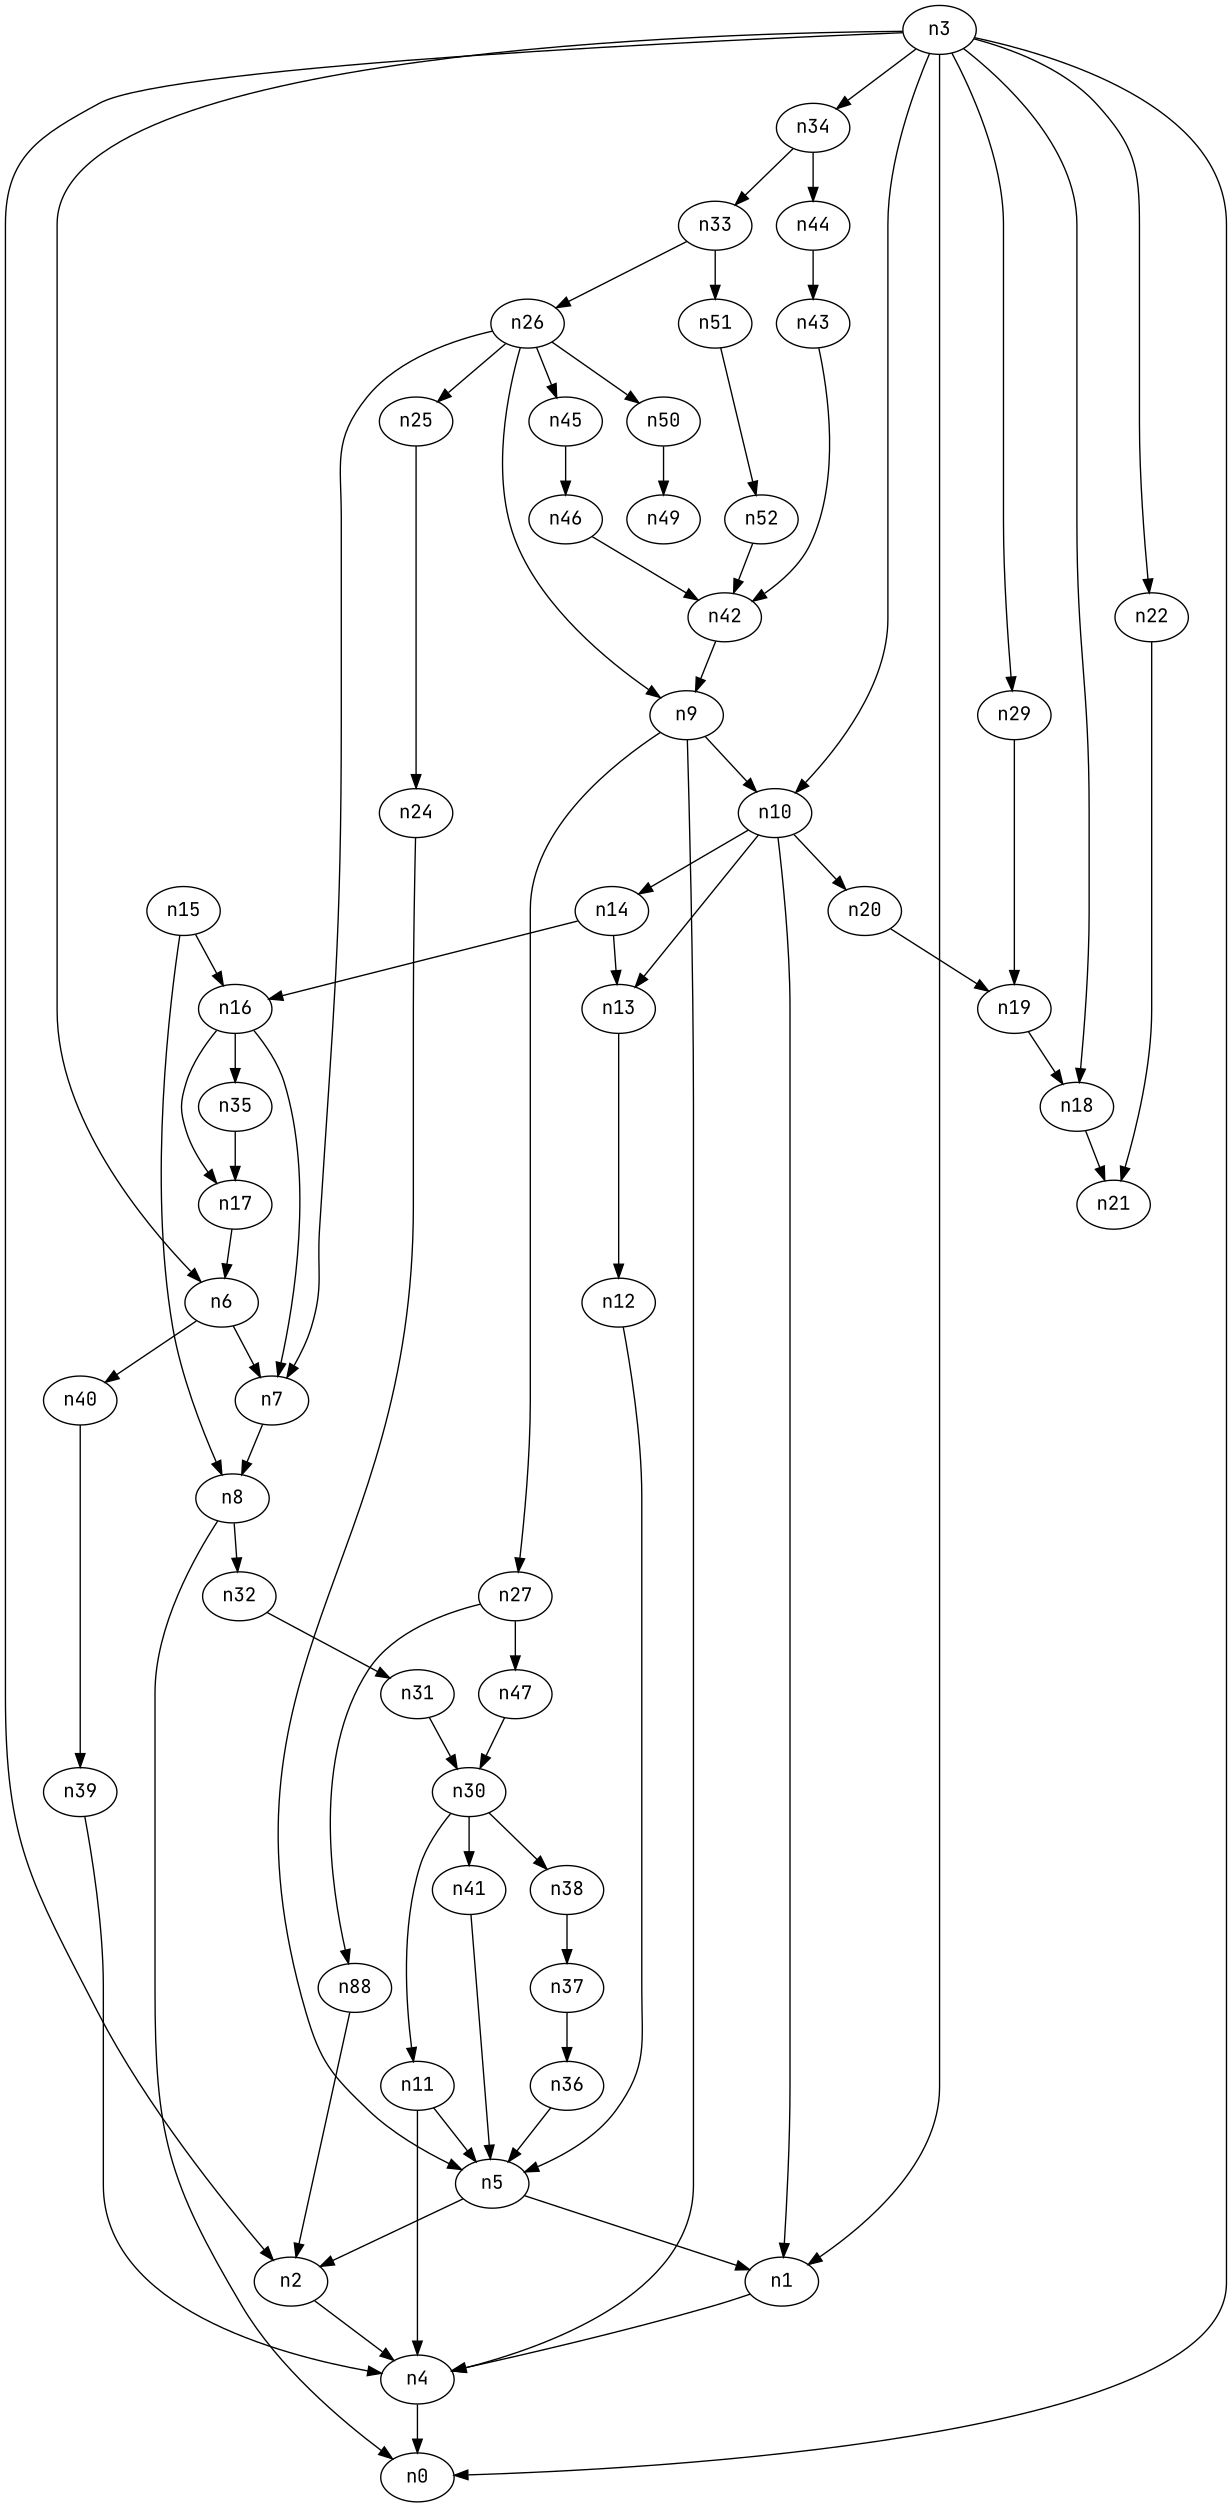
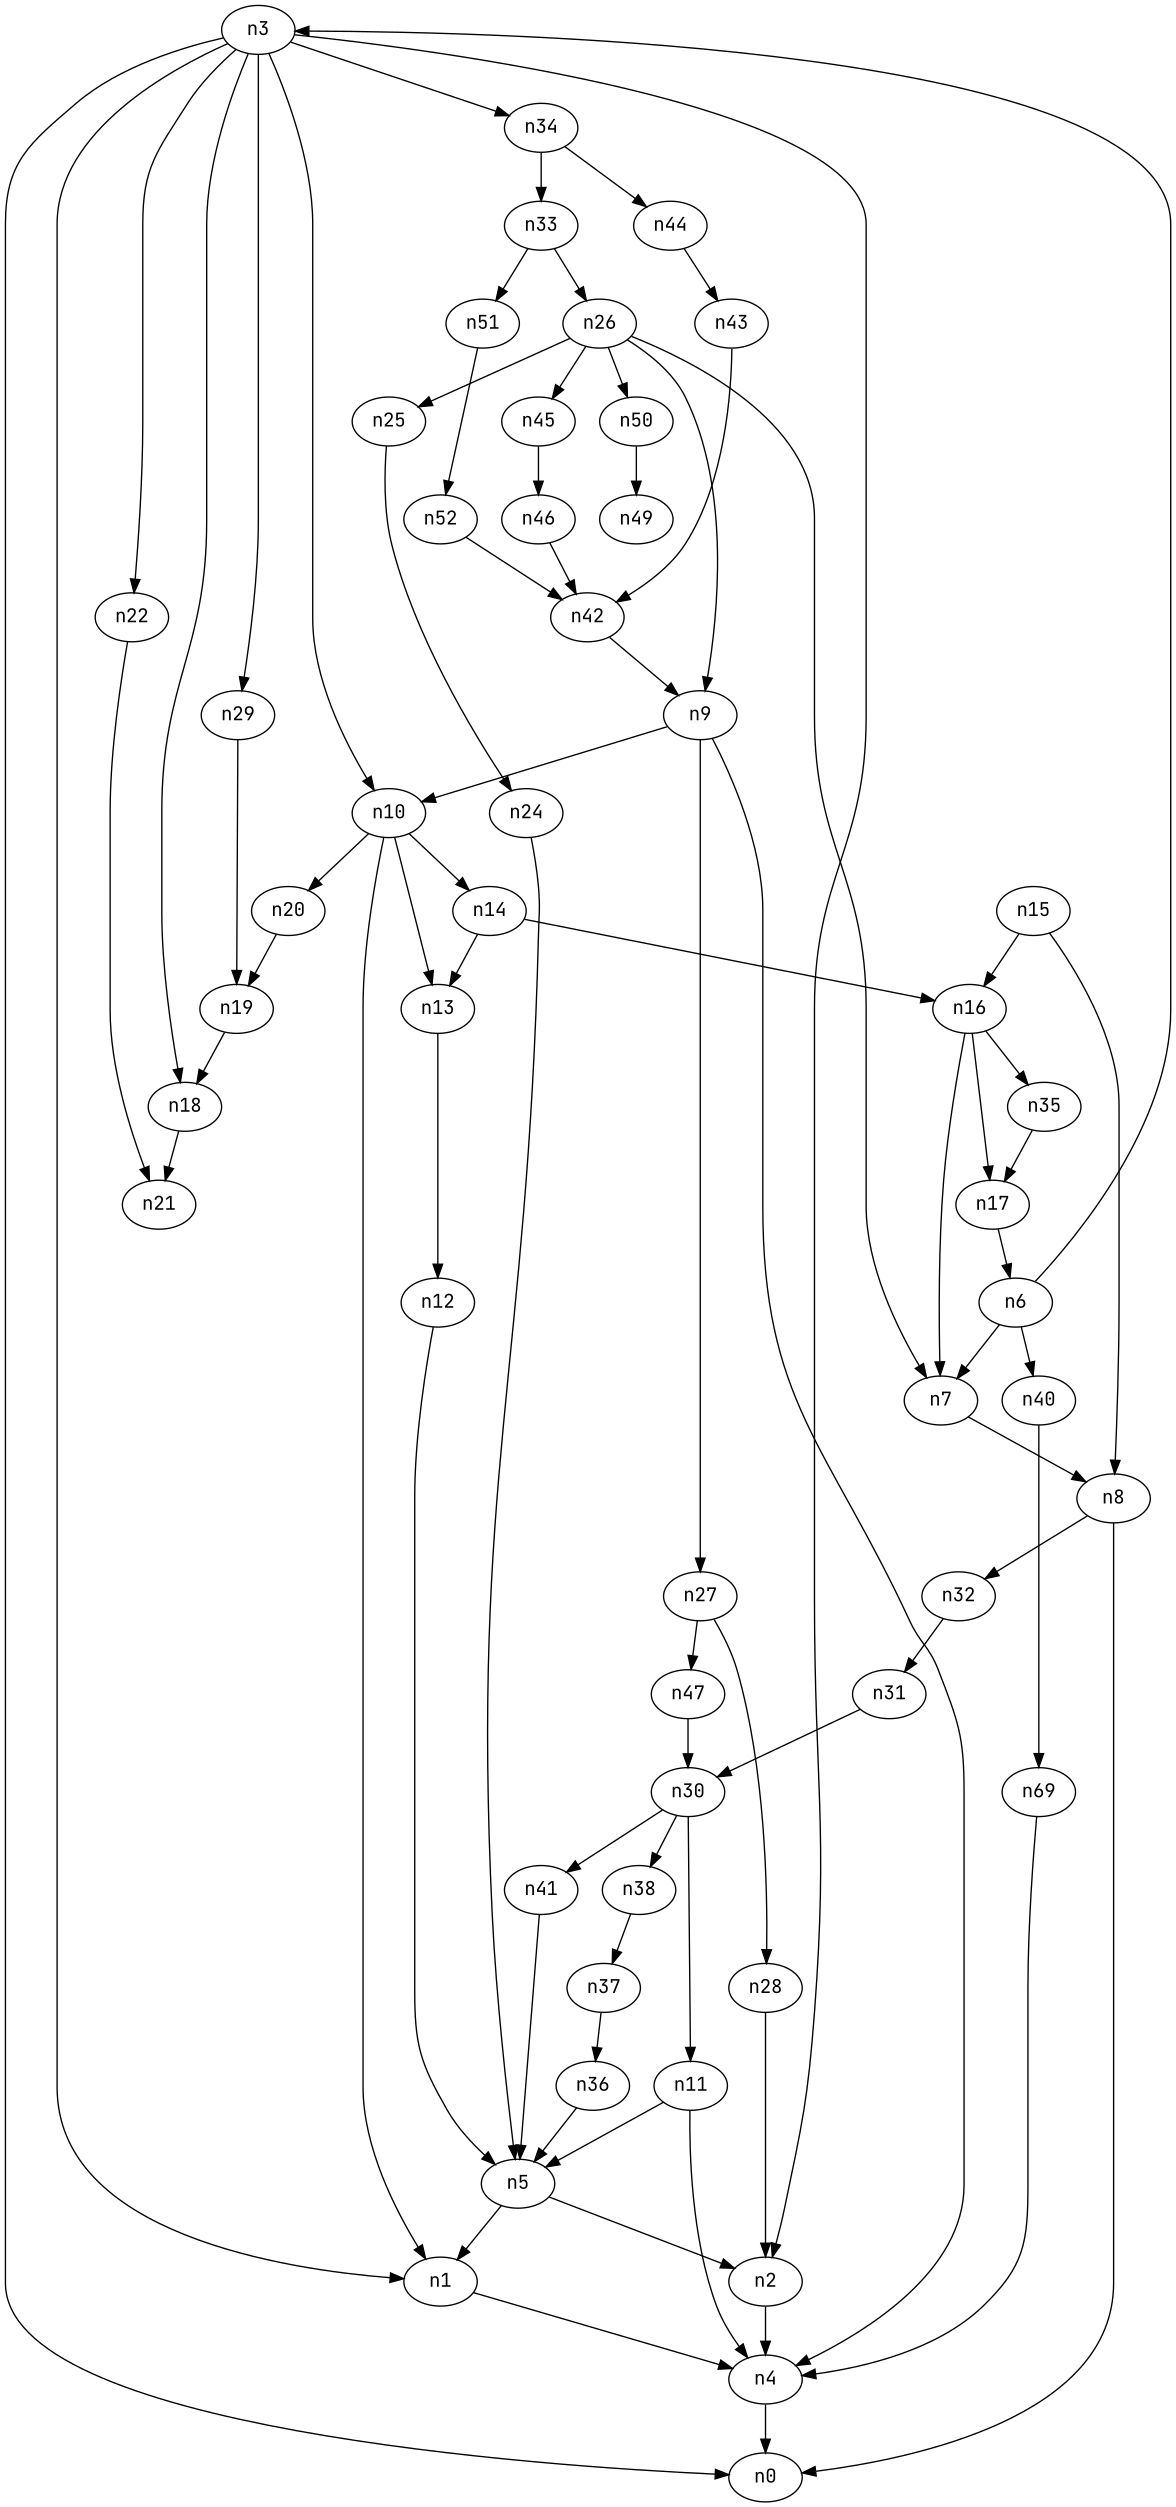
edge "n3" -> "n6": reversed
node "n39": label "n39" -> "n69"
node "n88": label "n88" -> "n28"
